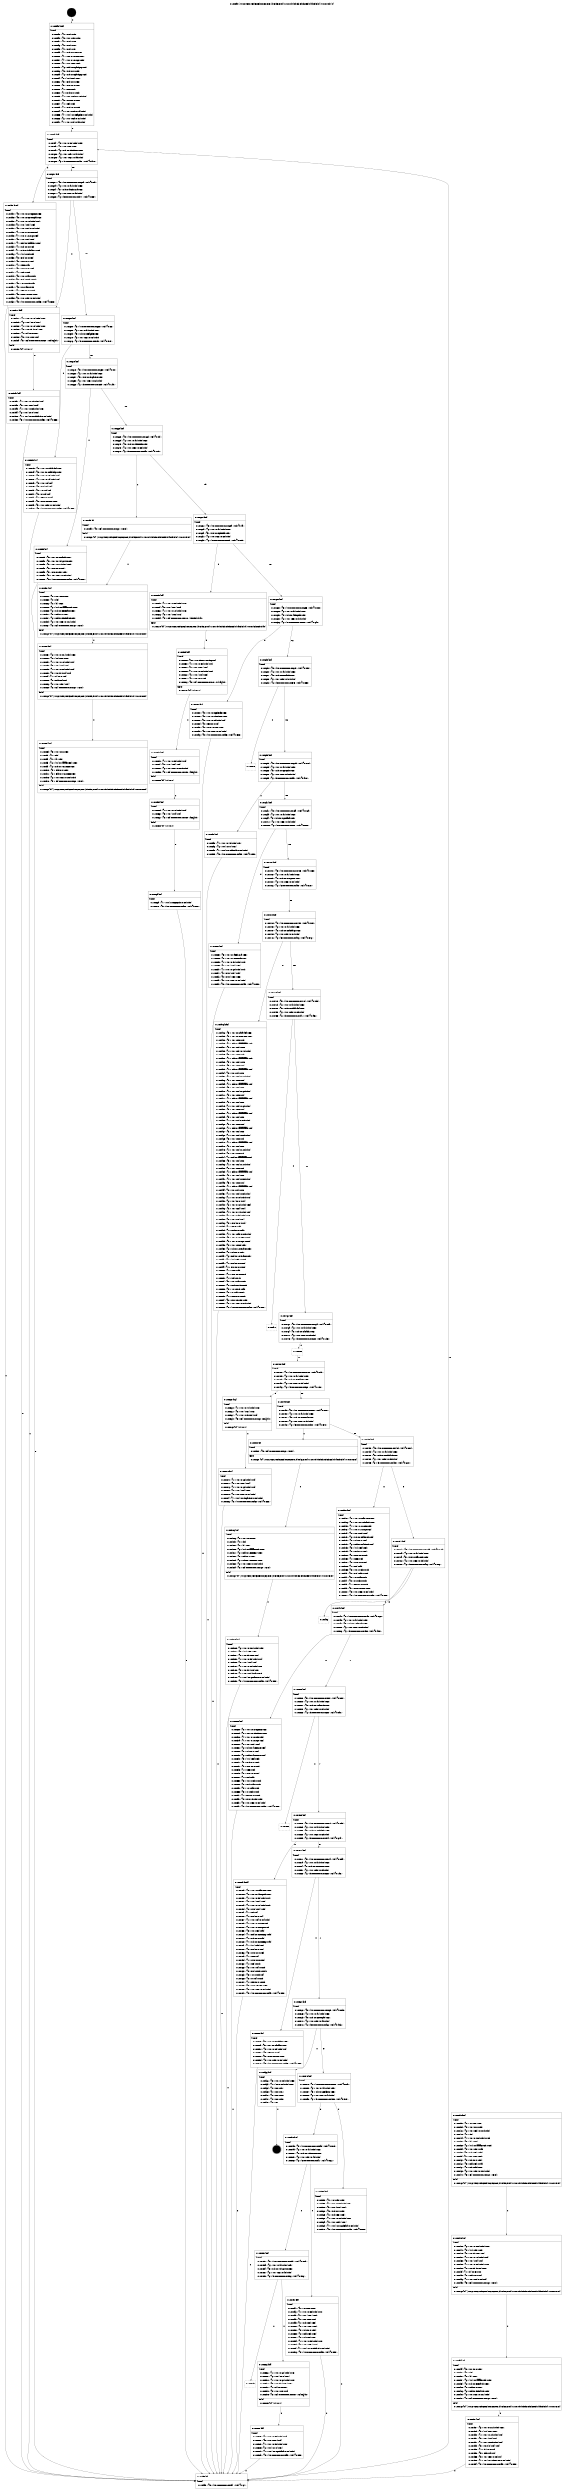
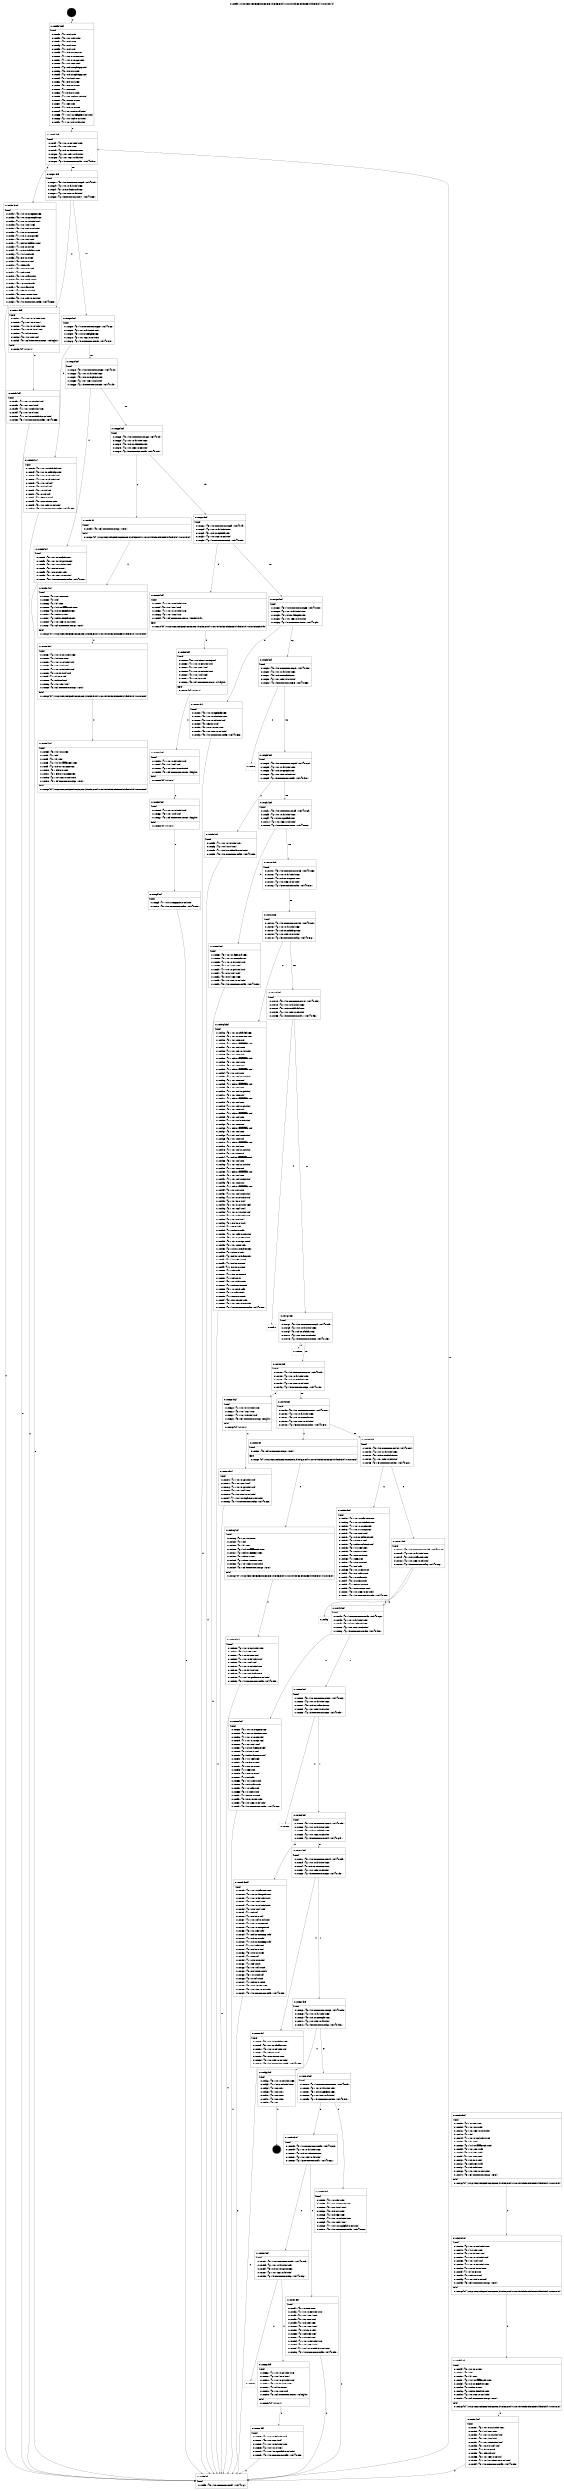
edge "0x401a45" -> "0x401780 [28]": now "0x401764 [28]" -> "0x401780 [28]"
